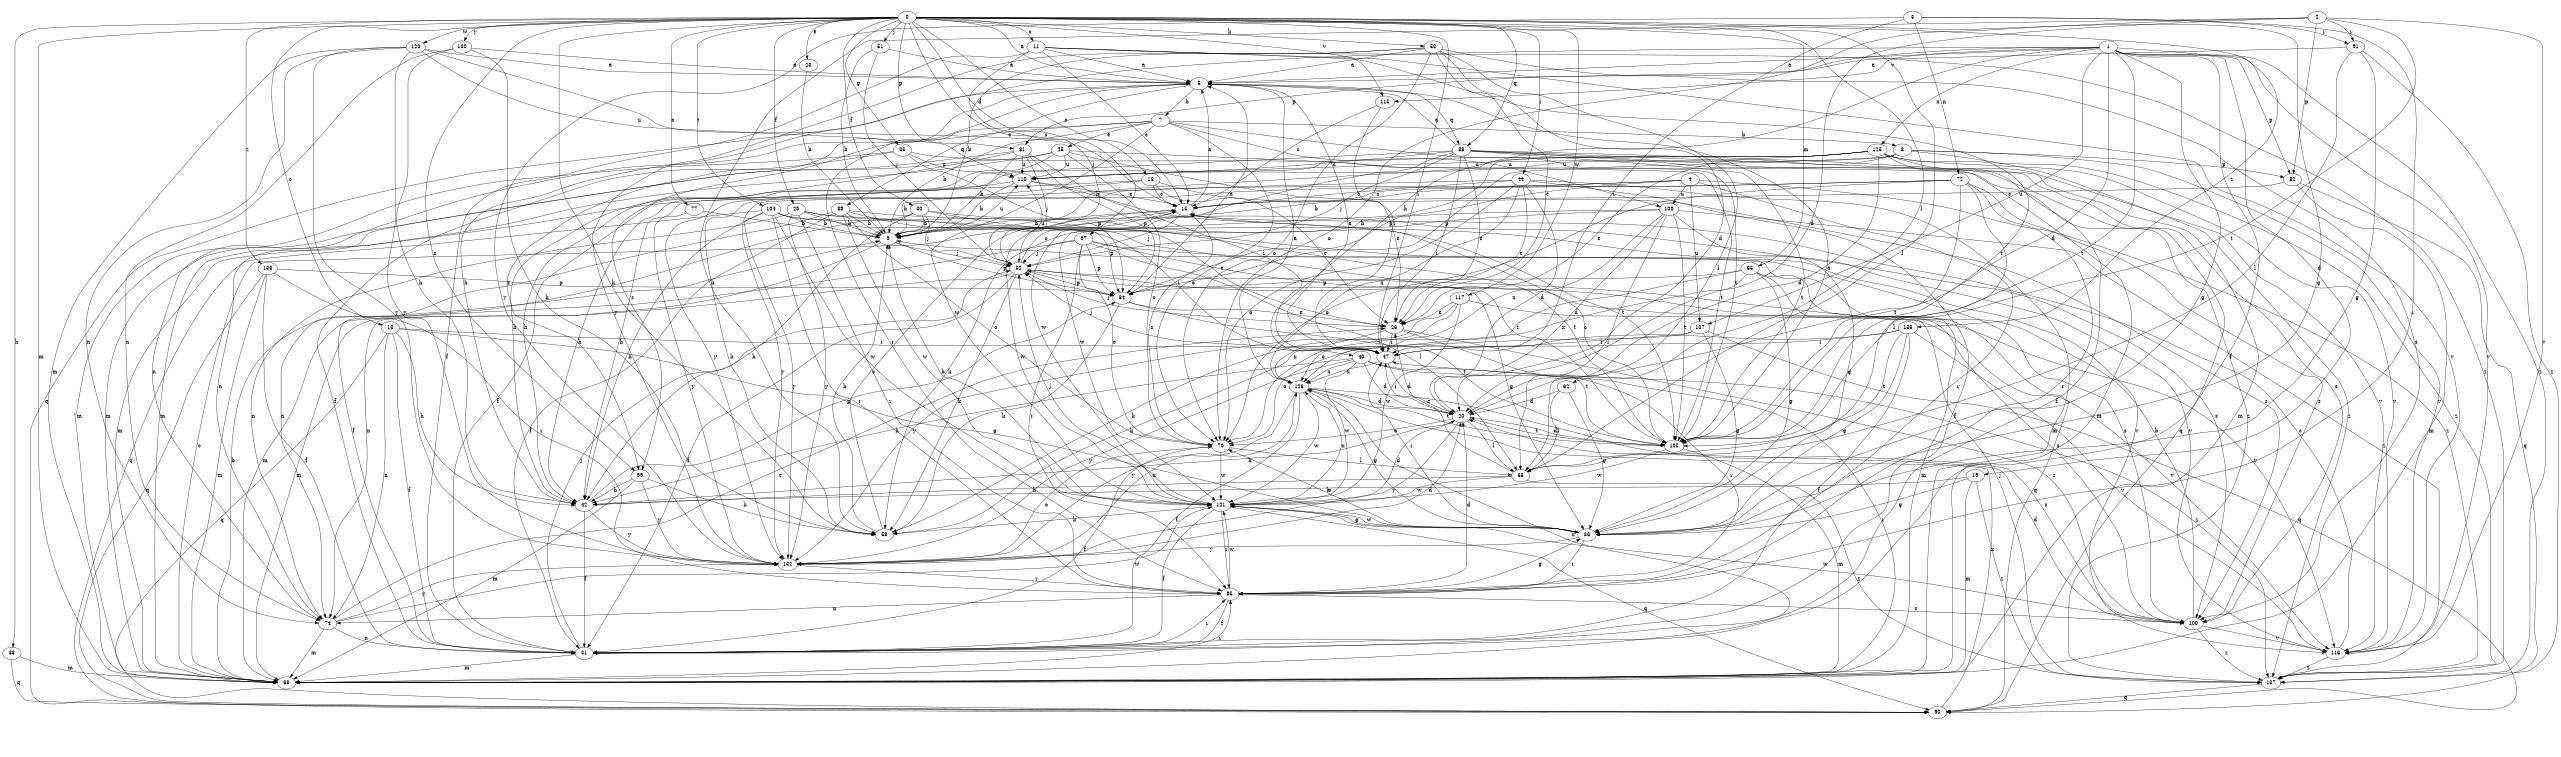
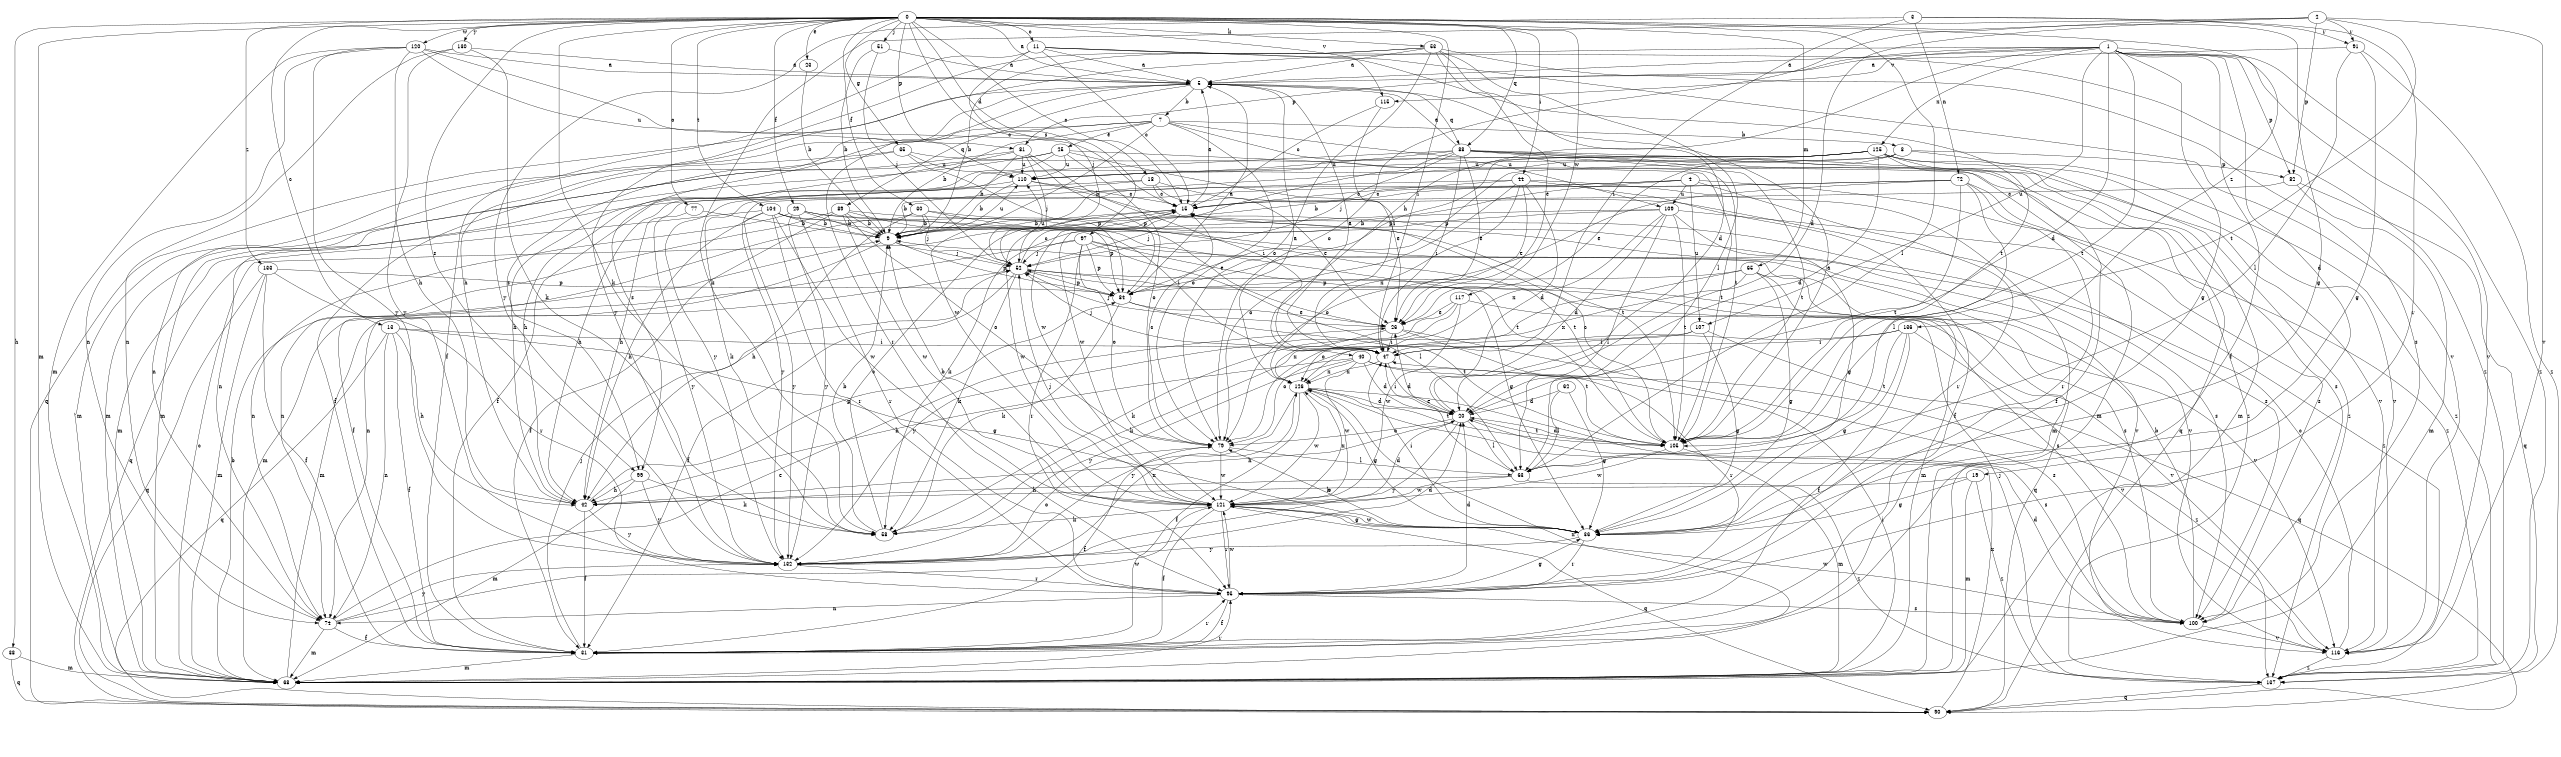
edge "0" -> "62": removed, label "l"
edge "8" -> "116": removed, label "v"
edge "52" -> "68": reversed
edge "74" -> "31": label "n" -> "f"
edge "100" -> "137": removed, label "z"
